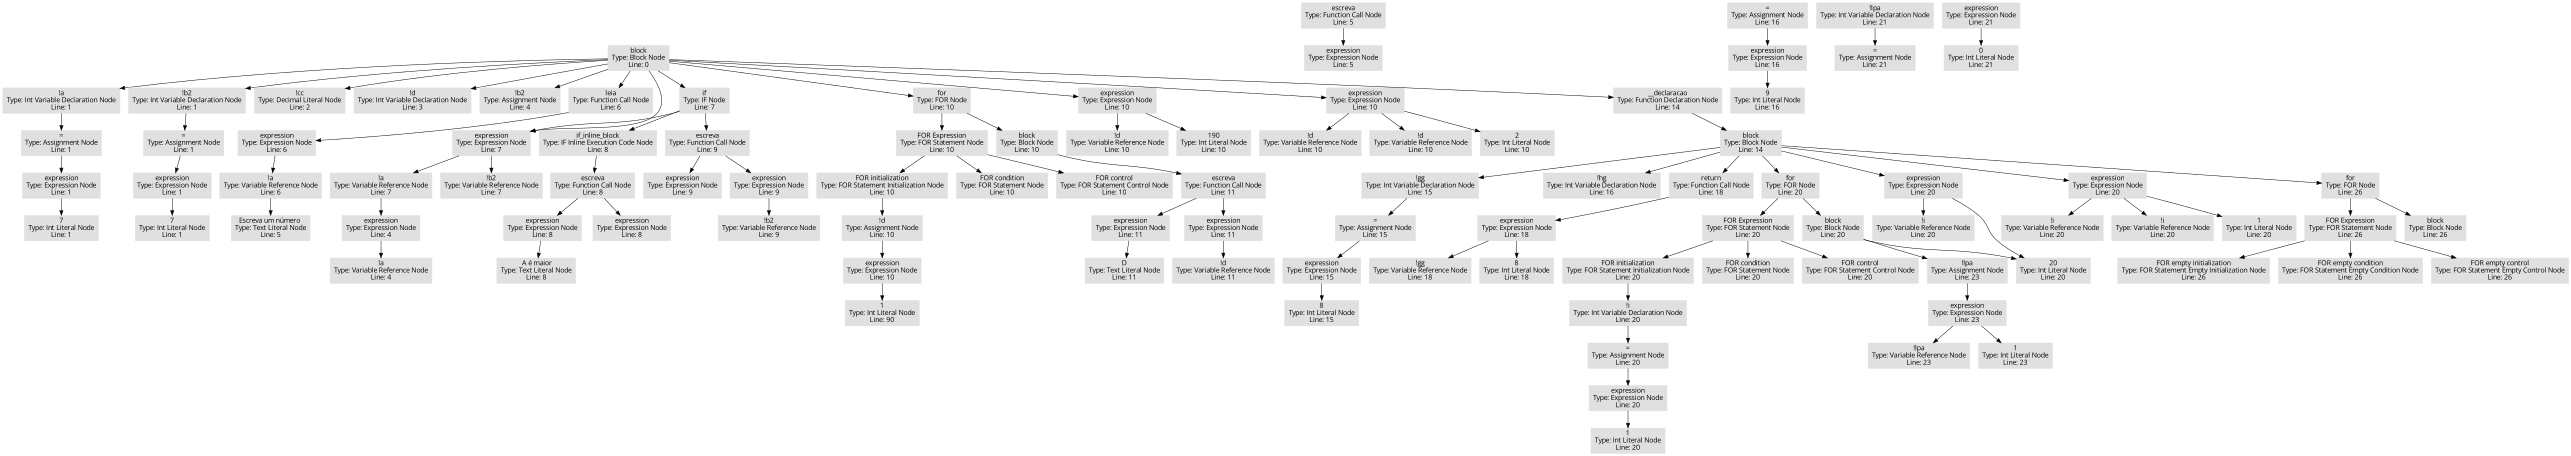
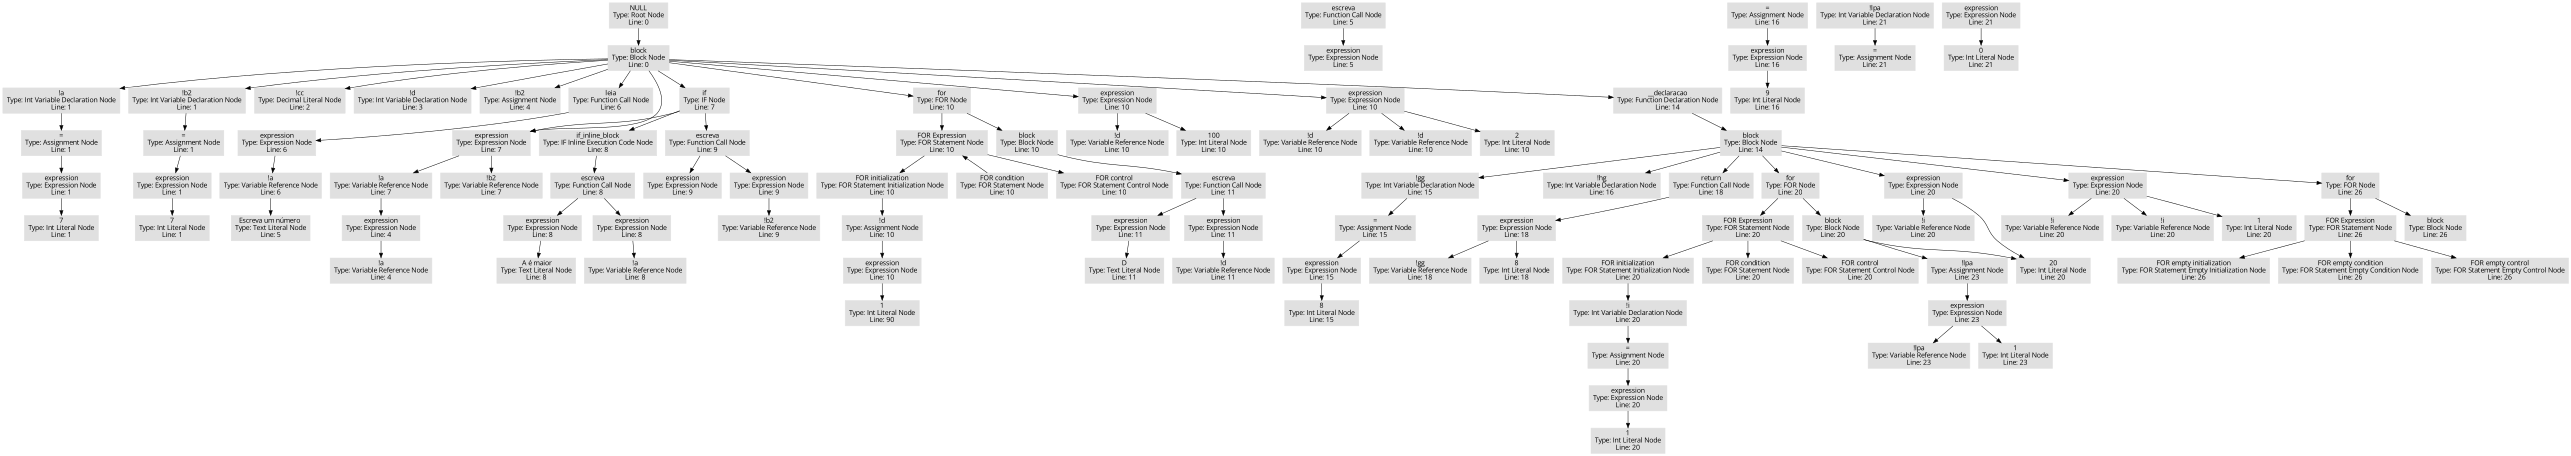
node "NULL Type: Root Node Line: 0": added
node "190 Type: Int Literal Node Line: 10": label "190 Type: Int Literal Node Line: 10" -> "100 Type: Int Literal Node Line: 10"
edge "FOR Expression Type: FOR Statement Node Line: 10" -> "FOR condition Type: FOR Statement Node Line: 10": reversed
node "!a Type: Variable Reference Node Line: 8": added
